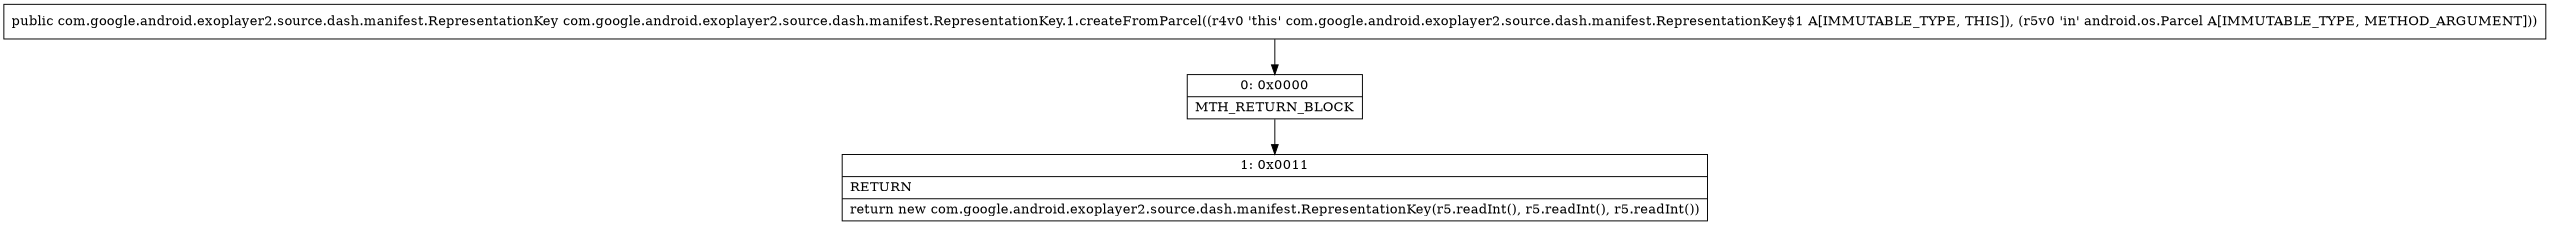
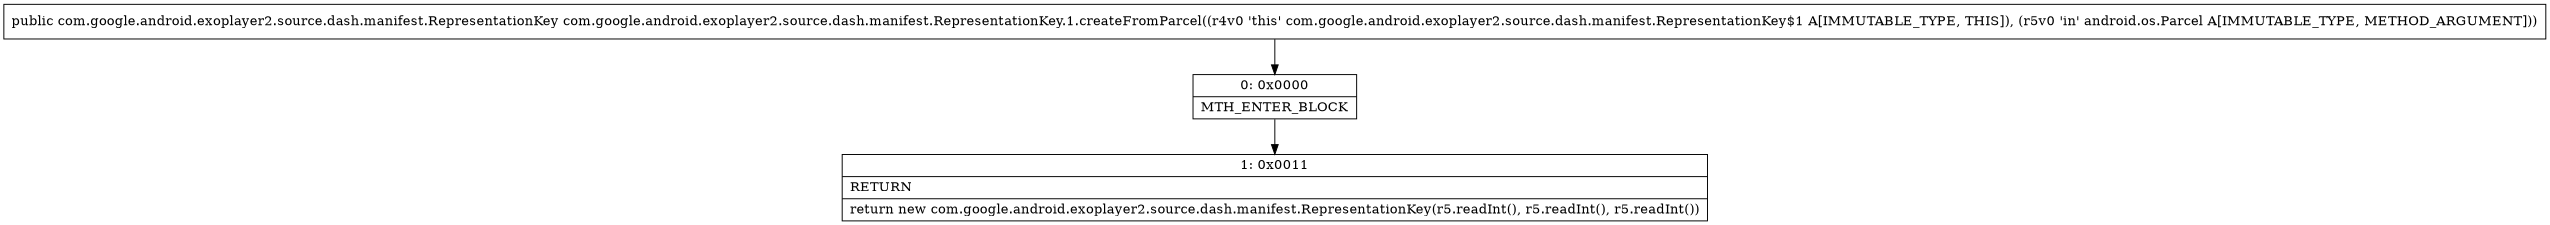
node "0: 0x0000": text "MTH_RETURN_BLOCK" -> "MTH_ENTER_BLOCK"
